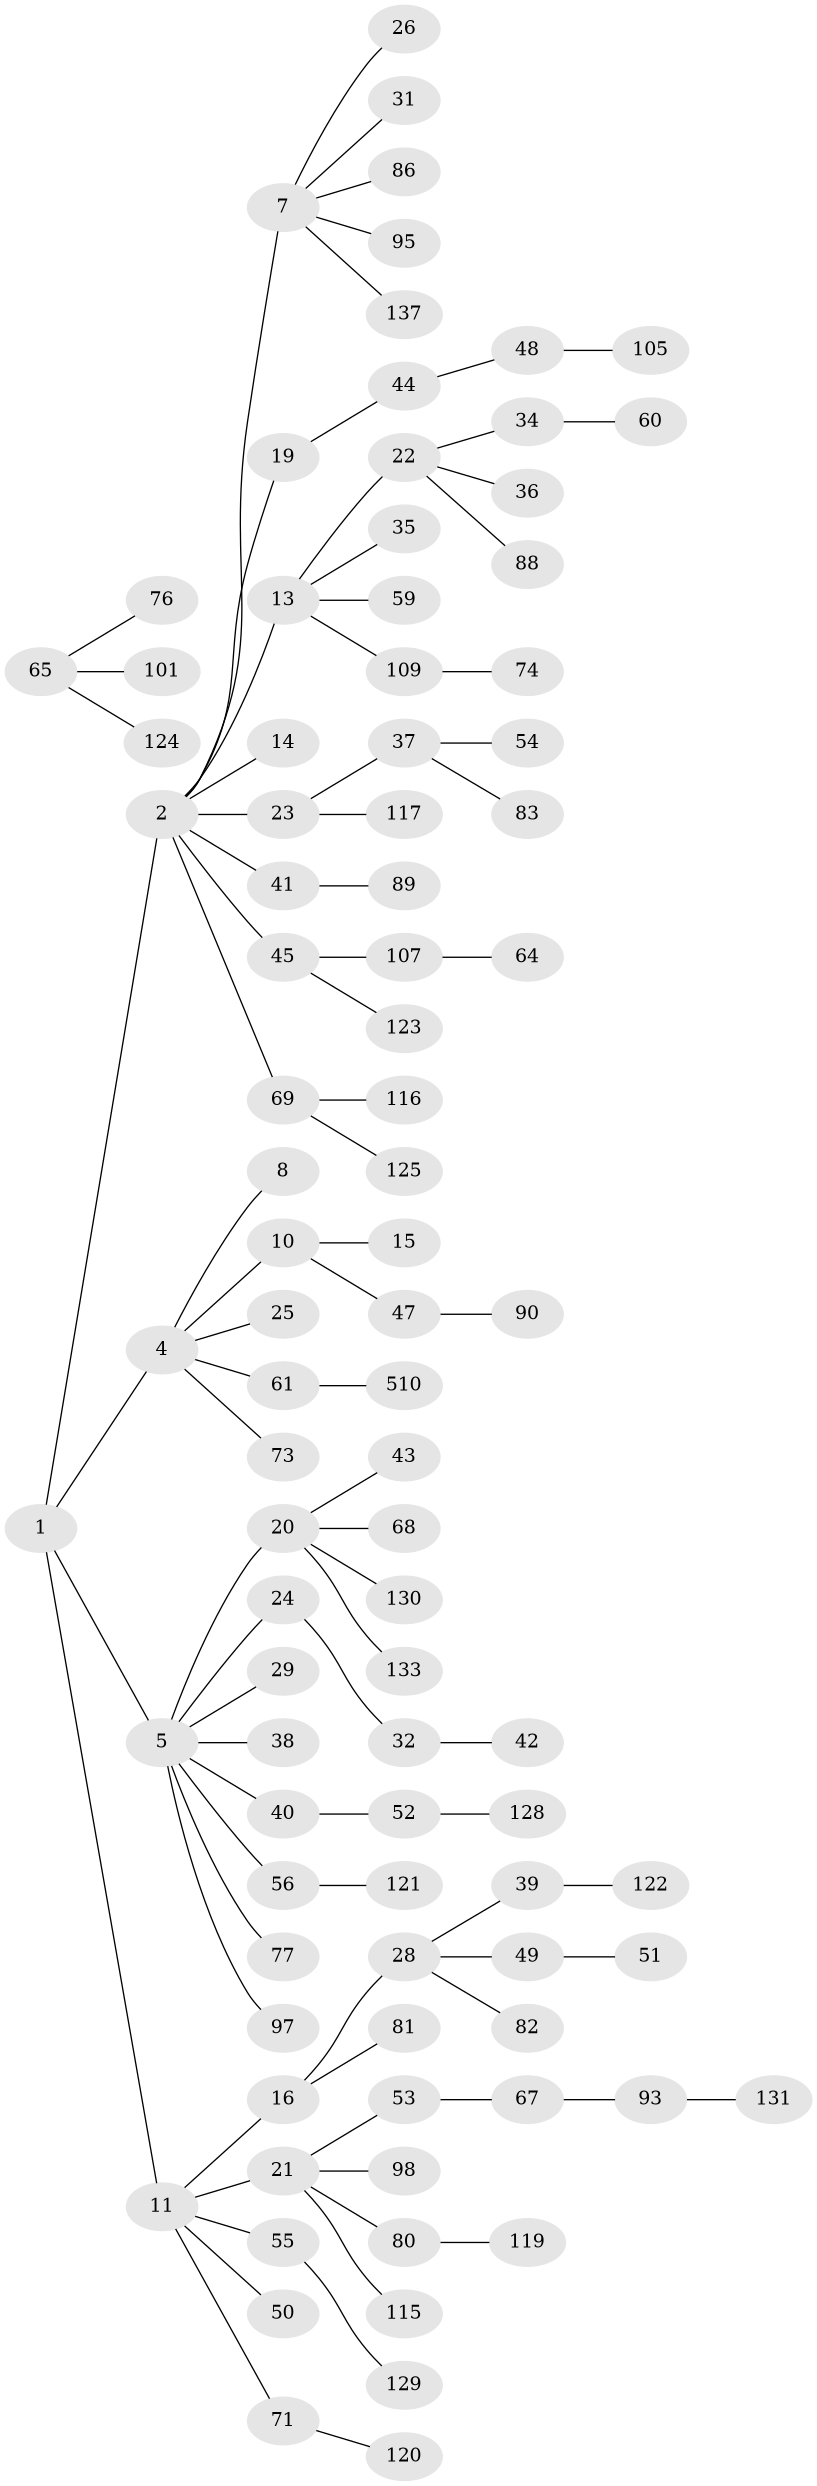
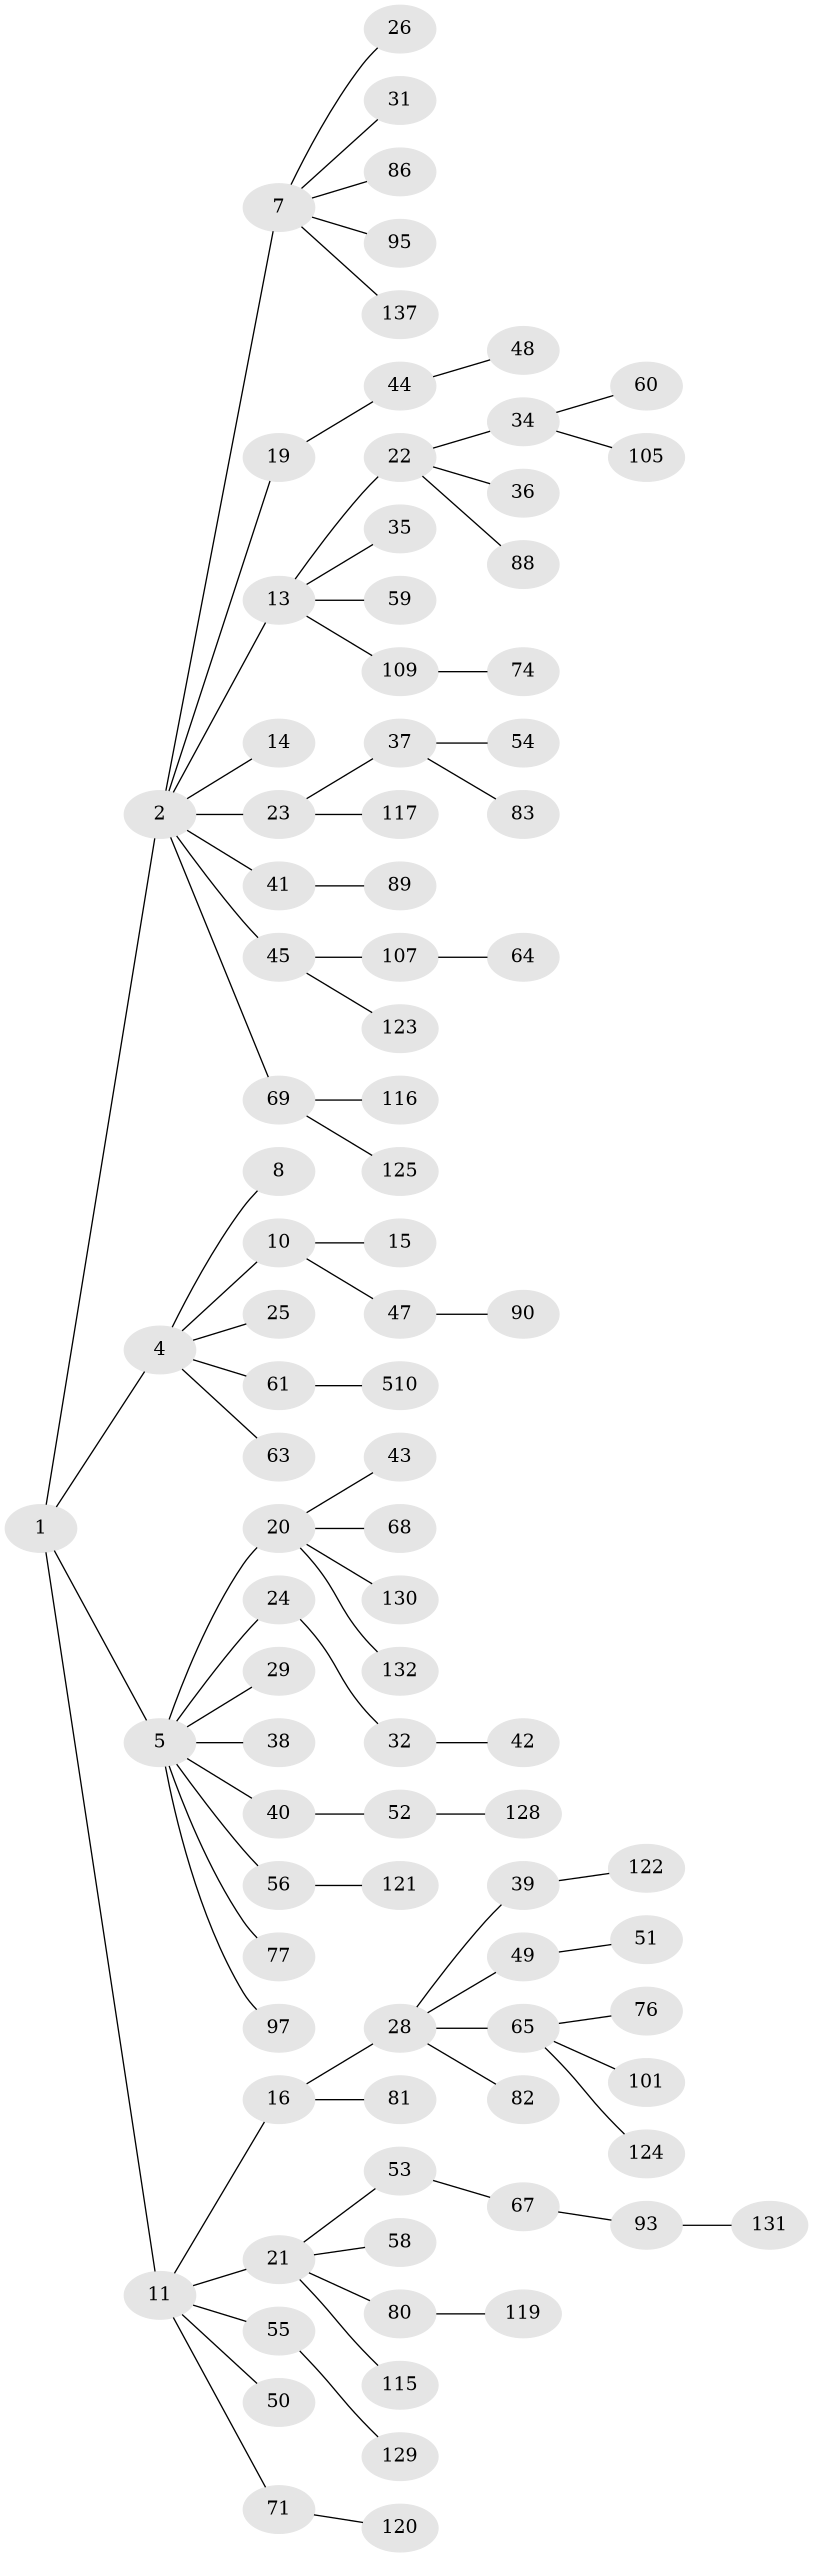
edge "48" -- "105": now "34" -- "105"
node "73": label "73" -> "63"
node "133": label "133" -> "132"
edge "28" -- "65": added
node "98": label "98" -> "58"
